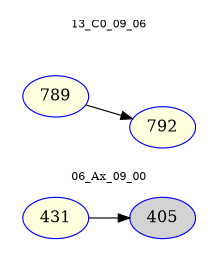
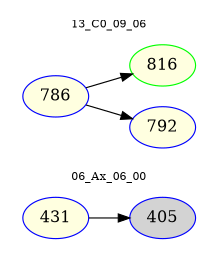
node "816": added
node "789": label "789" -> "786"
cluster "06_Ax_09_00": label "06_Ax_09_00" -> "06_Ax_06_00"
